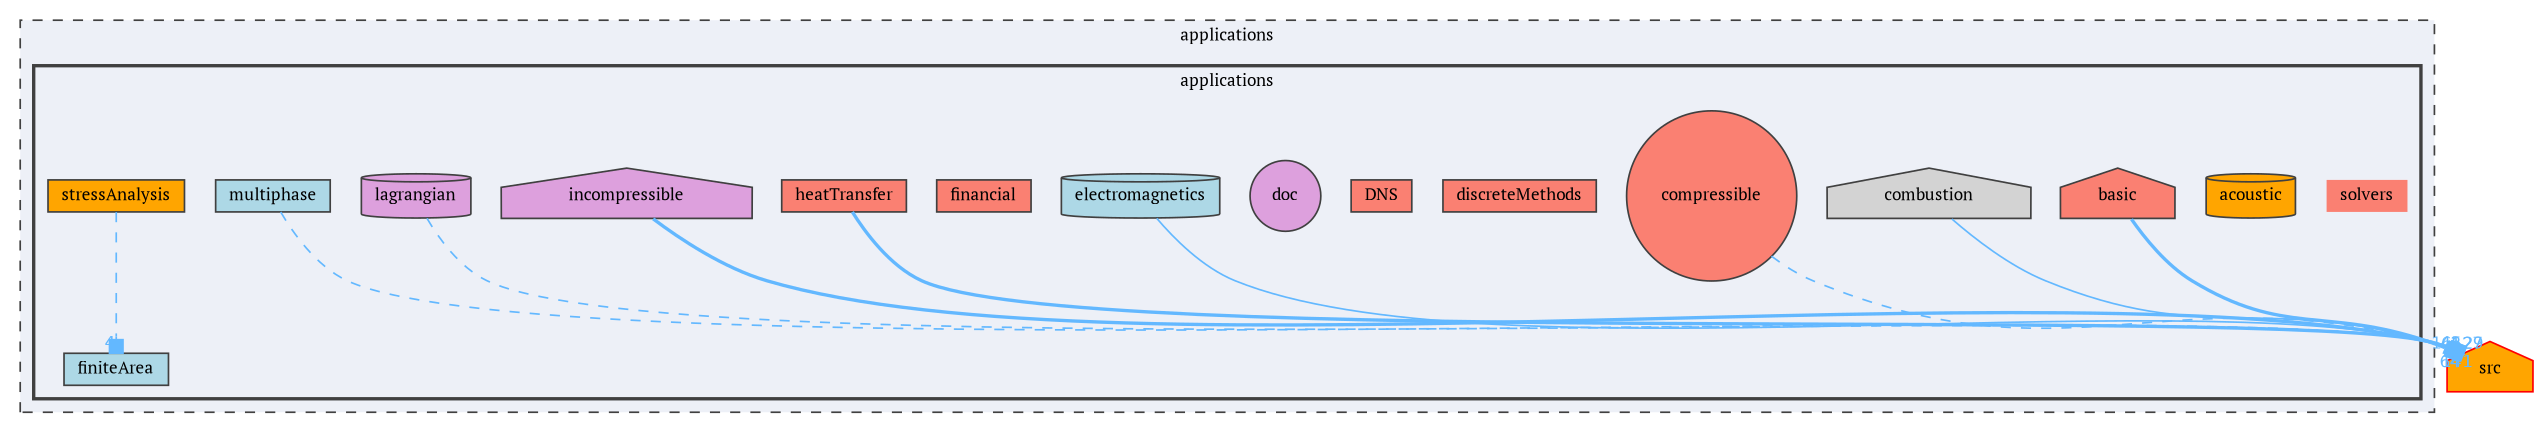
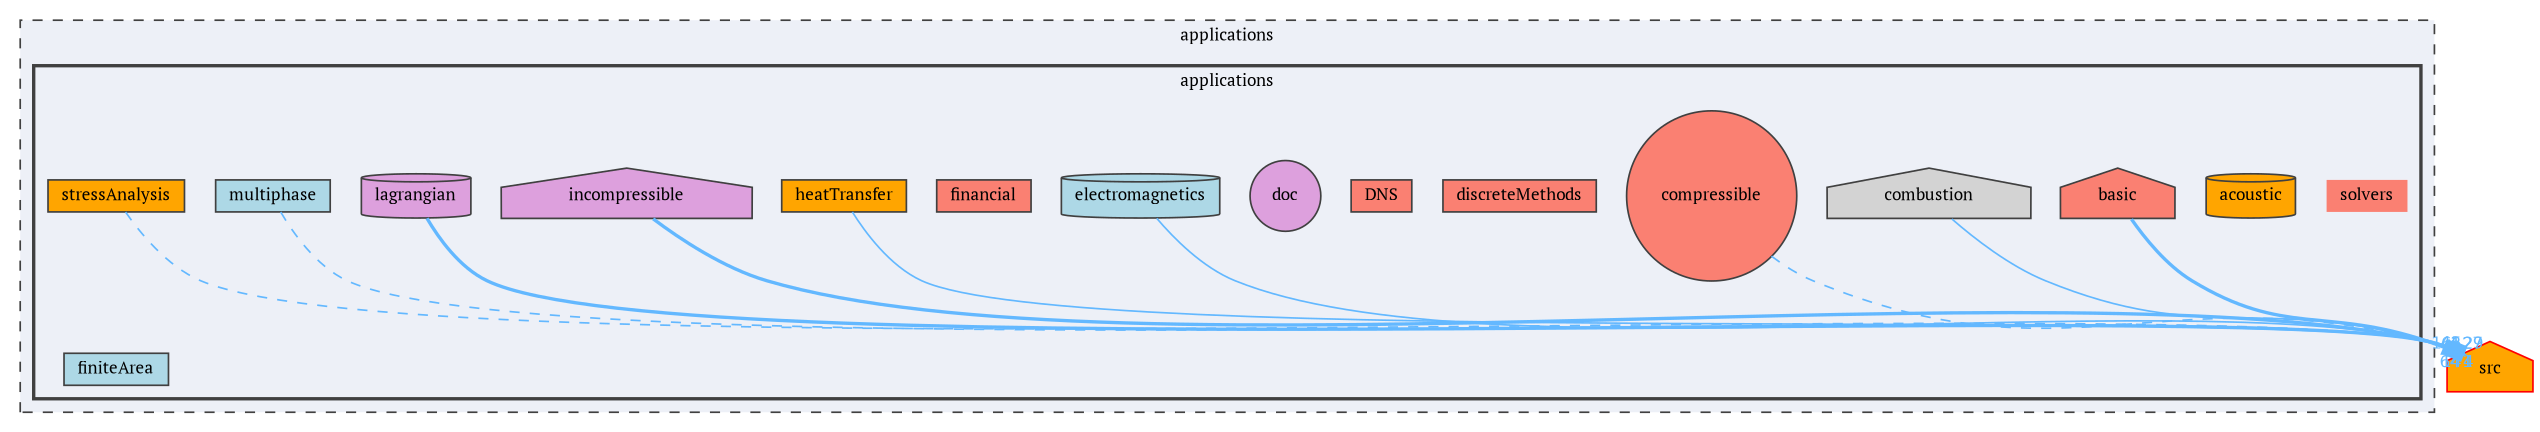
node "heatTransfer": fillcolor salmon -> orange
edge "stressAnalysis" -> "finiteArea": now "stressAnalysis" -> "src"
edge "basic" -> "src": arrowhead box -> normal
edge "heatTransfer" -> "src": style bold -> solid
edge "lagrangian" -> "src": style dashed -> bold
